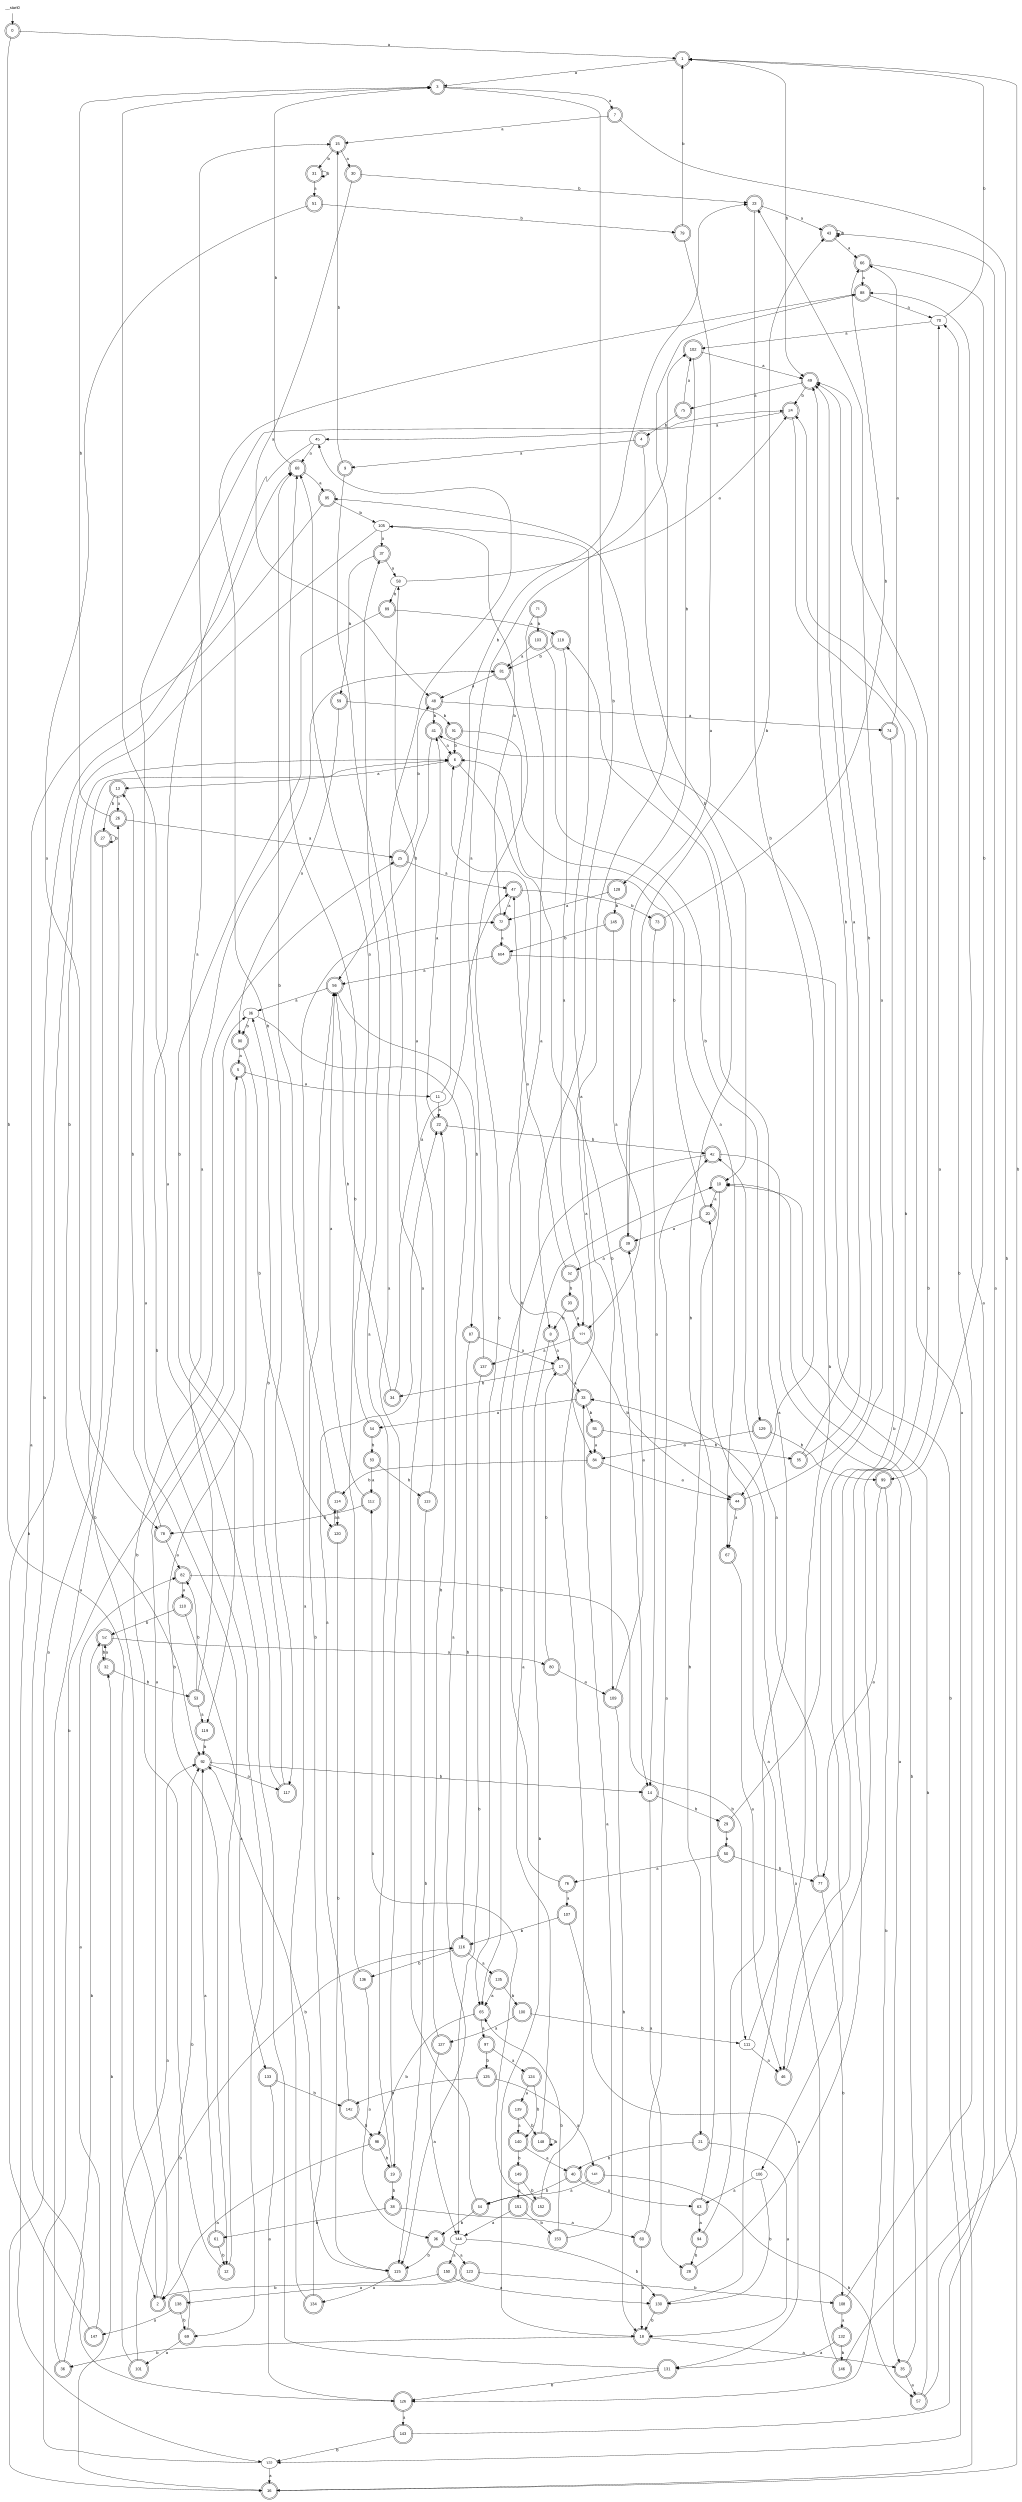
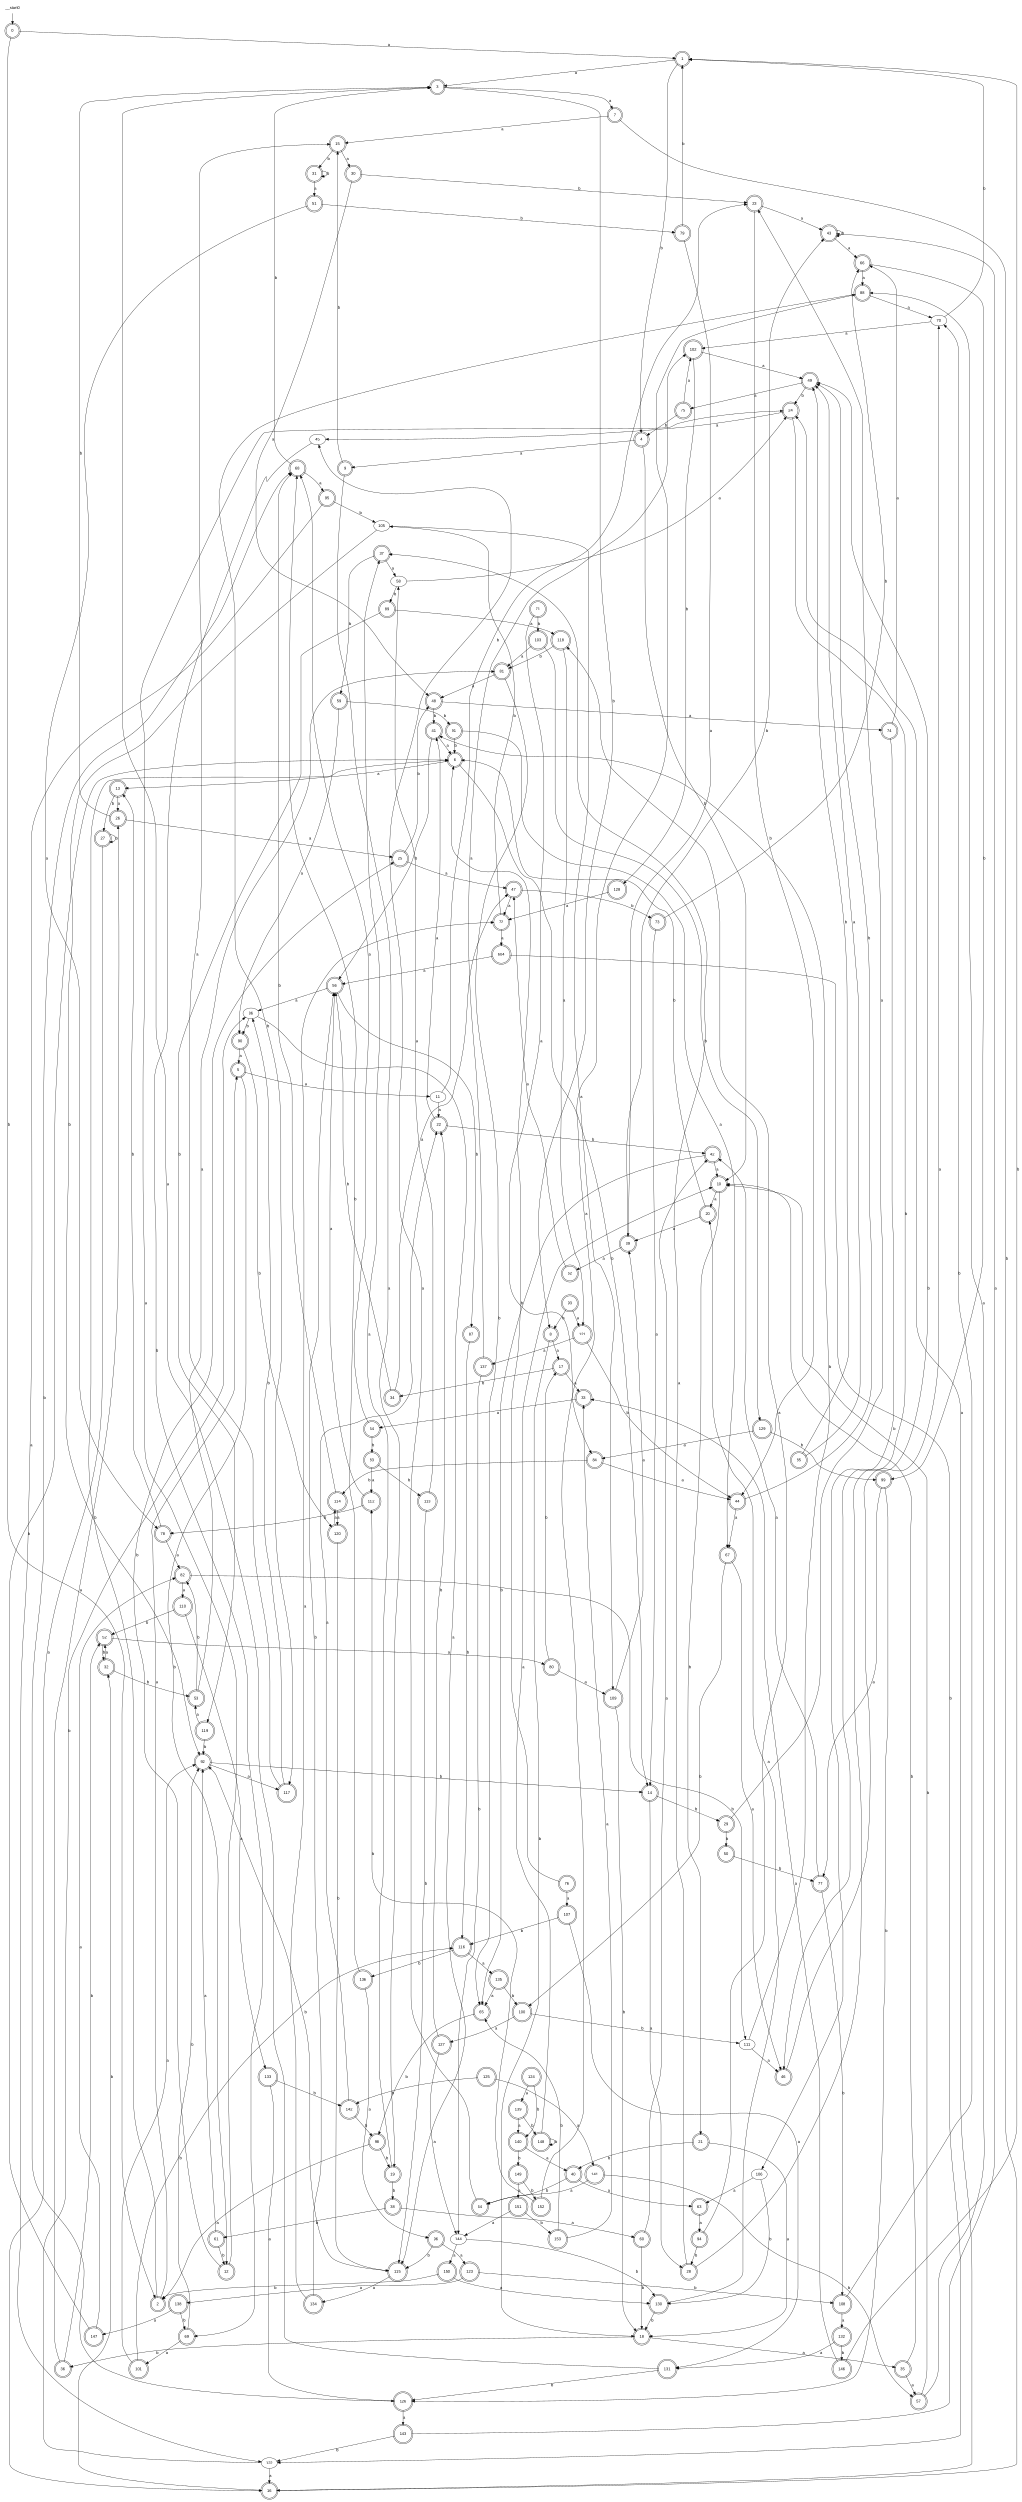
edge "1" -> "49": now "1" -> "4"
edge "45" -> "68": removed, label "a"
edge "105" -> "37": now "28" -> "37"
node "145": removed
edge "63" -> "95": removed, label "b"
edge "62" -> "93": removed, label "b"
edge "87" -> "17": removed, label "a"
node "55": removed
edge "42" -> "35": now "42" -> "10"
edge "53" -> "119": reversed
edge "67" -> "100": added, label "b"
edge "50" -> "76": removed, label "a"
node "97": removed
edge "64" -> "96": removed, label "b"
